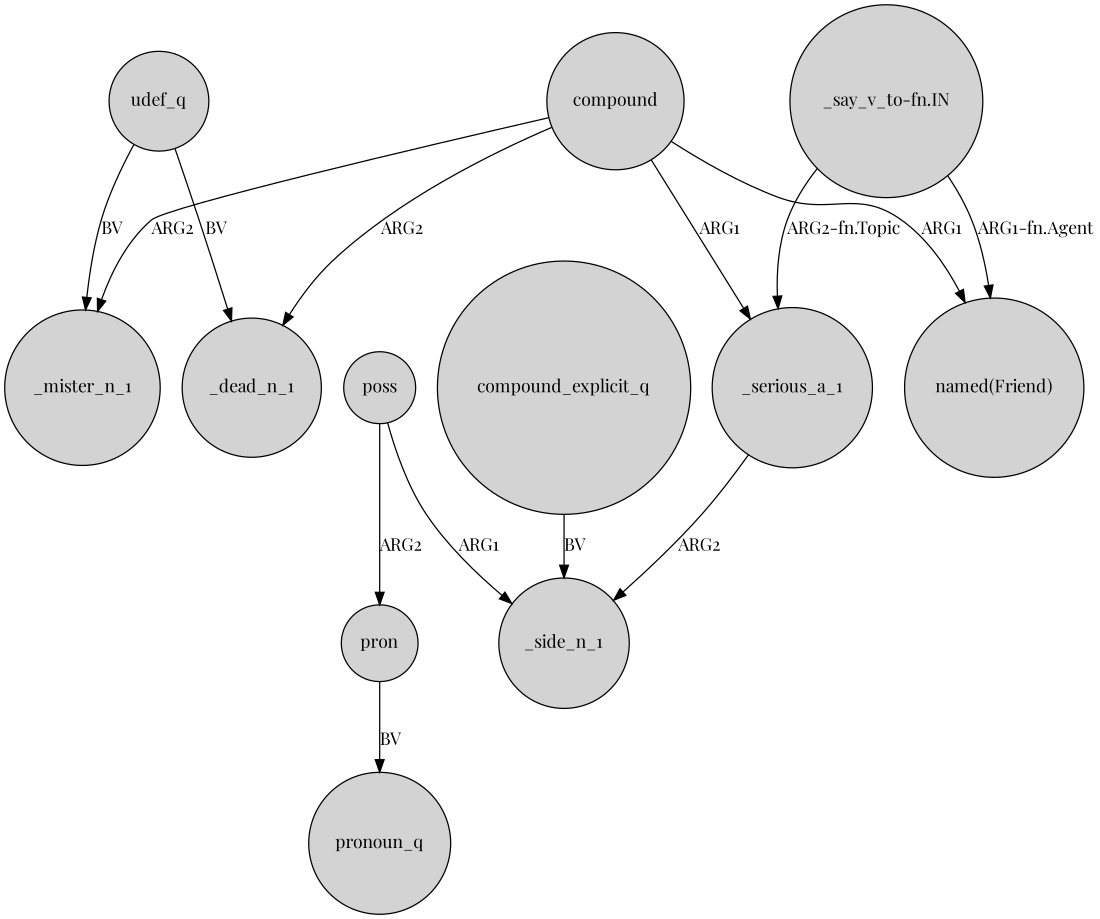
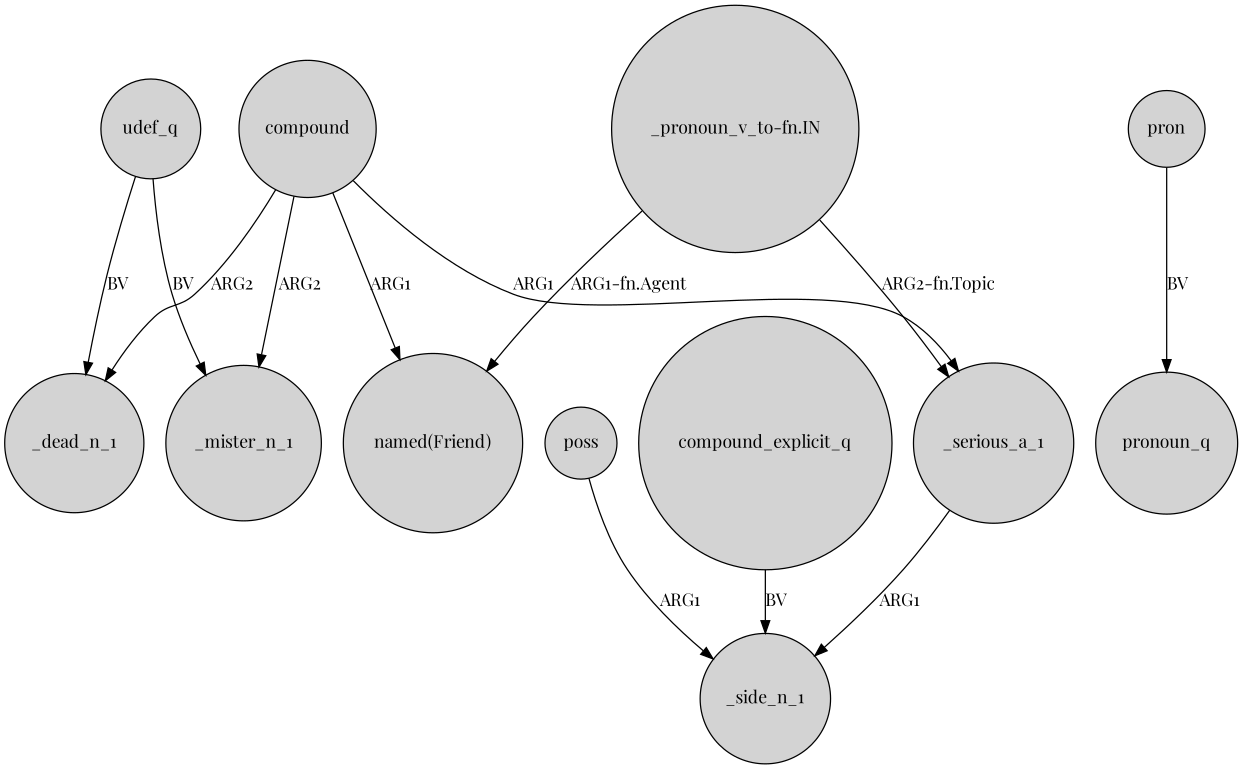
node "_say_v_to-fn.IN": label "_say_v_to-fn.IN" -> "_pronoun_v_to-fn.IN"
edge "poss" -> "pron": removed, label "ARG2"
edge "_serious_a_1" -> "_side_n_1": label "ARG2" -> "ARG1"
